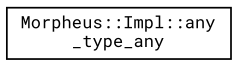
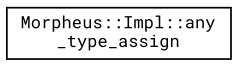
node "Morpheus::Impl::any _type_any": label "Morpheus::Impl::any _type_any" -> "Morpheus::Impl::any _type_assign"
